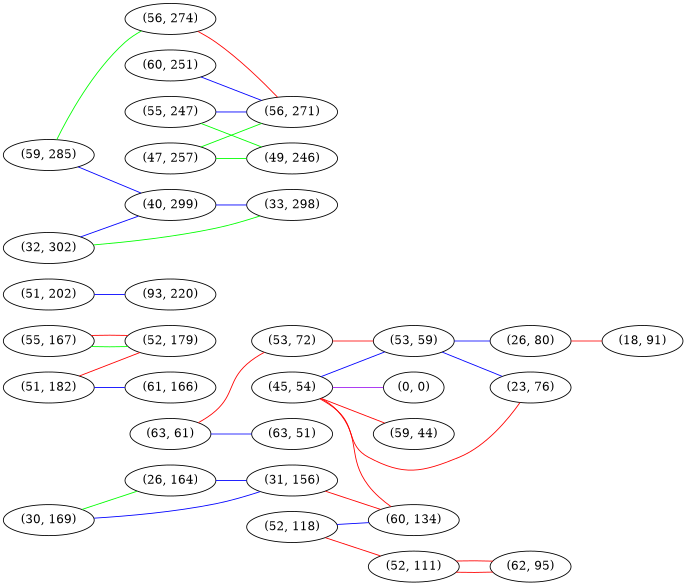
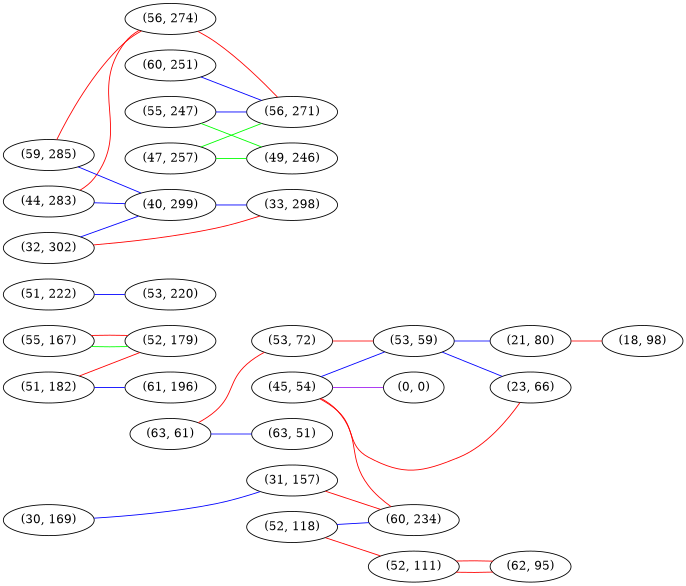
edge "(56, 274)" -- "(59, 285)": color green -> red
node "(44, 283)": added
edge "(33, 298)" -- "(32, 302)": color green -> red
node "(51, 202)": label "(51, 202)" -> "(51, 222)"
node "(93, 220)": label "(93, 220)" -> "(53, 220)"
node "(26, 80)": label "(26, 80)" -> "(21, 80)"
node "(18, 91)": label "(18, 91)" -> "(18, 98)"
node "(61, 166)": label "(61, 166)" -> "(61, 196)"
node "(23, 76)": label "(23, 76)" -> "(23, 66)"
node "(59, 44)": removed
node "(26, 164)": removed
node "(31, 156)": label "(31, 156)" -> "(31, 157)"
node "(60, 134)": label "(60, 134)" -> "(60, 234)"
